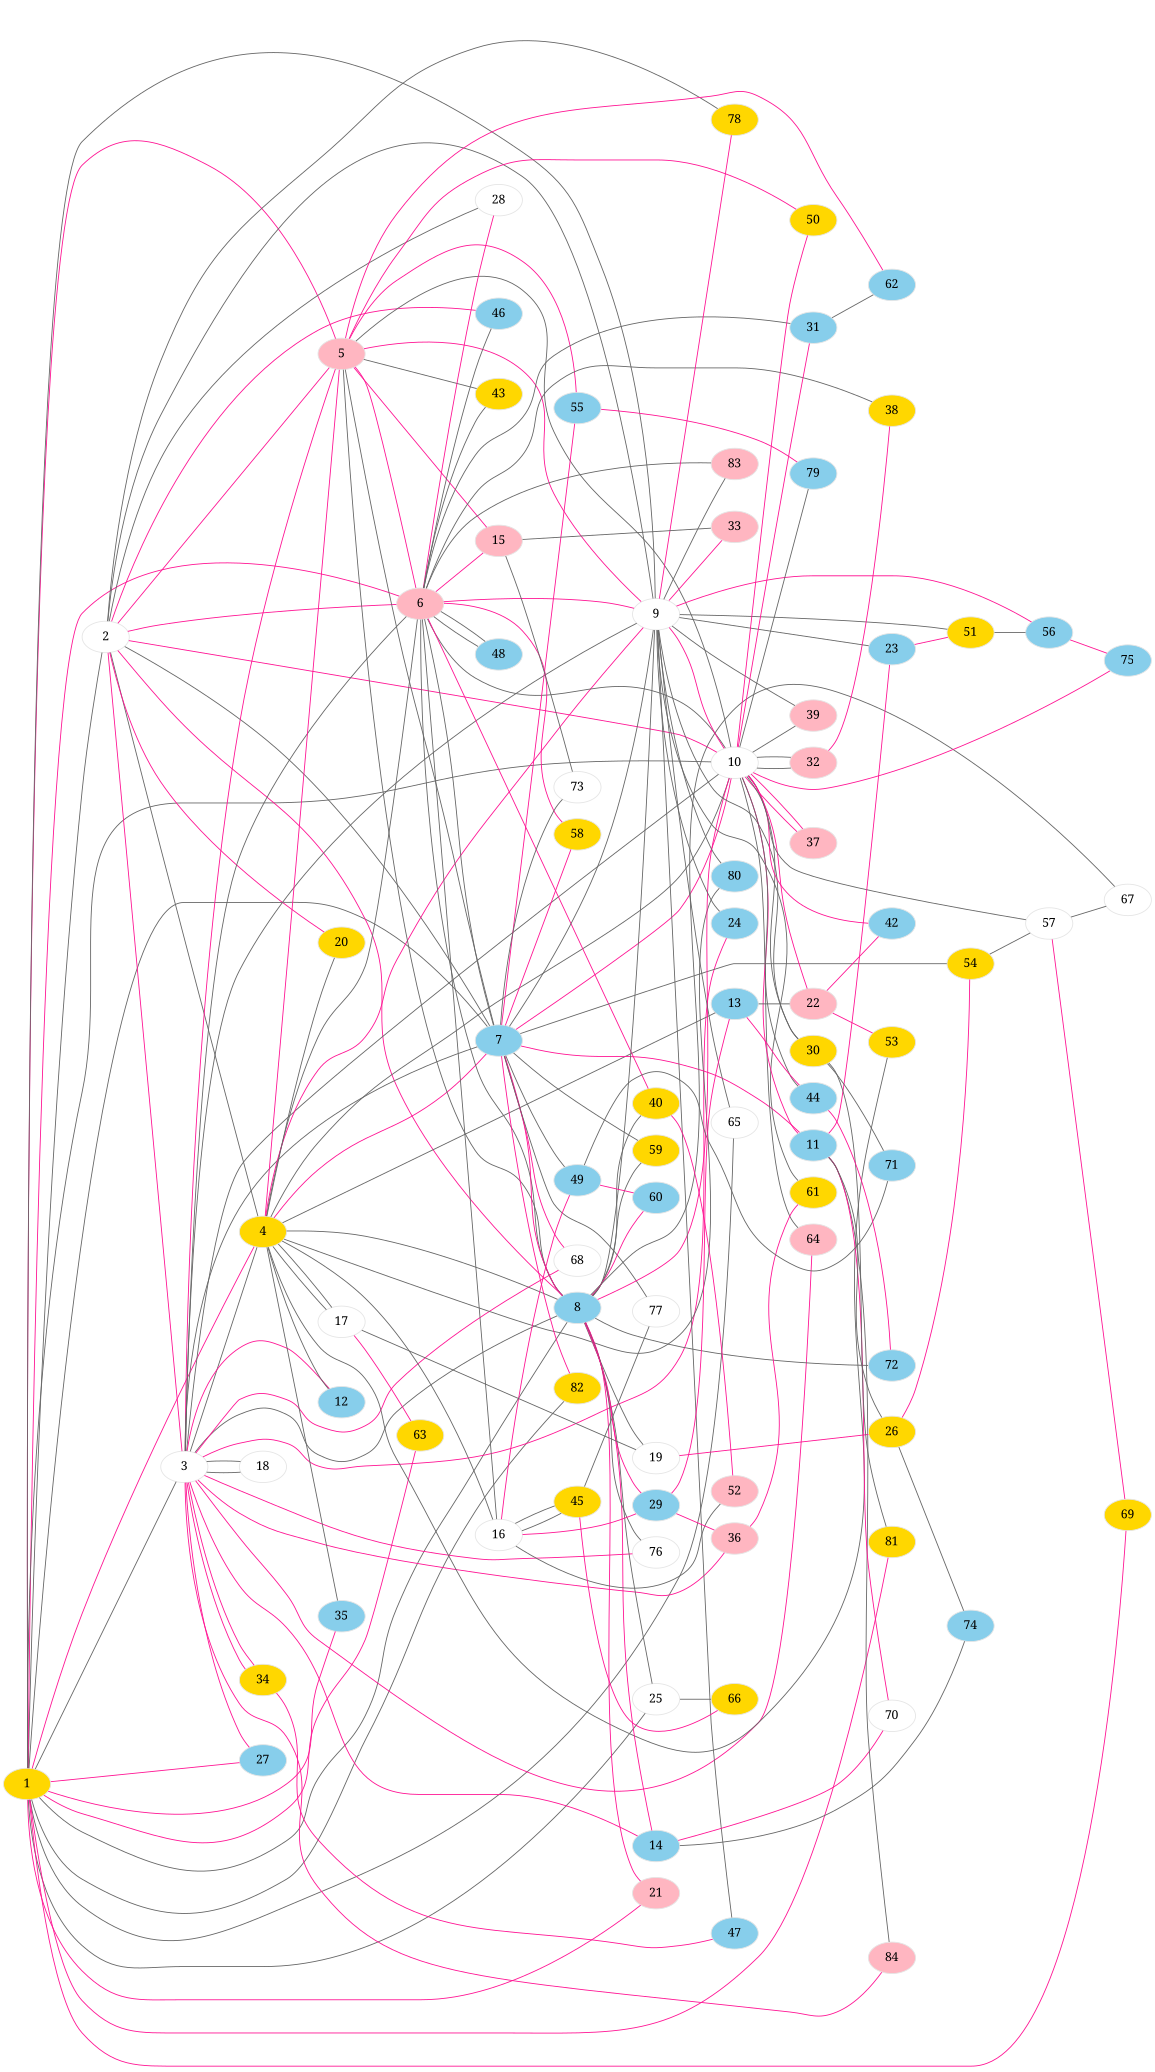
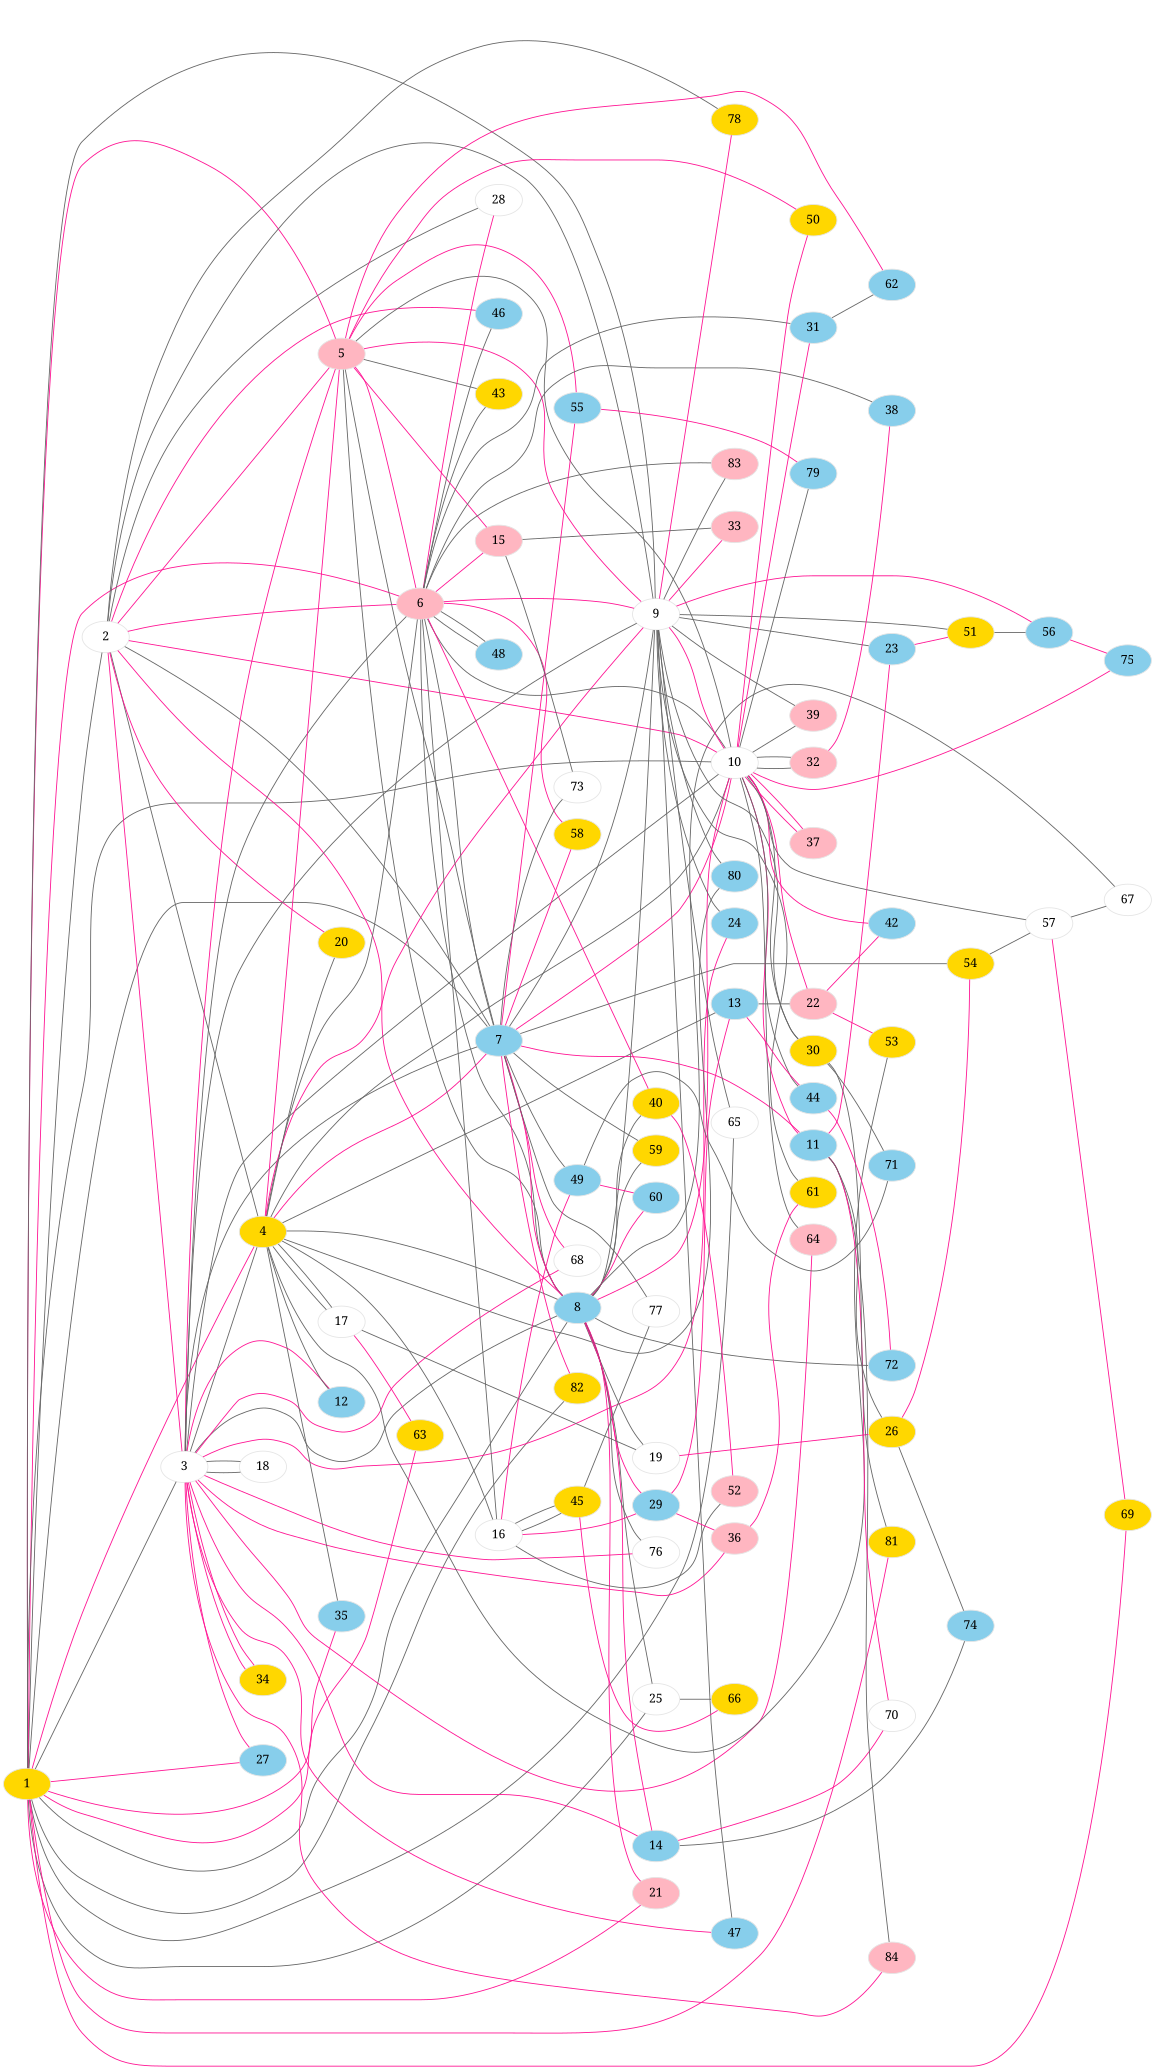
node "38": fillcolor gold -> skyblue
edge "34" -- "47": now "3" -- "47"
